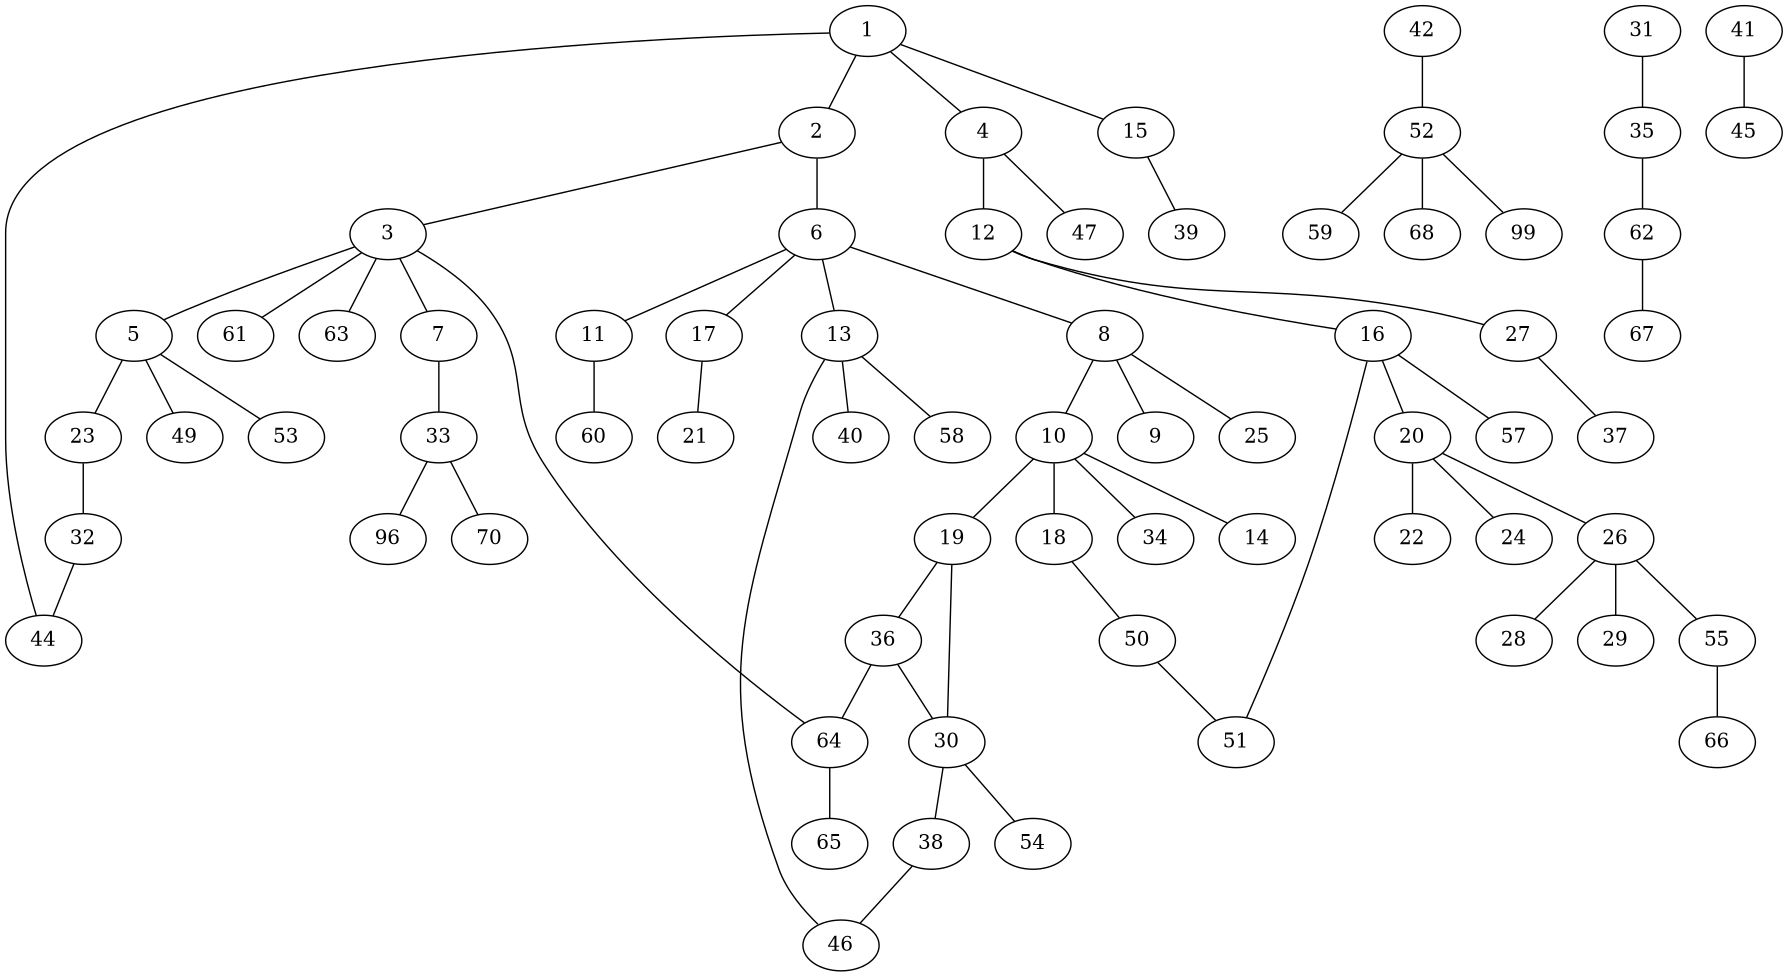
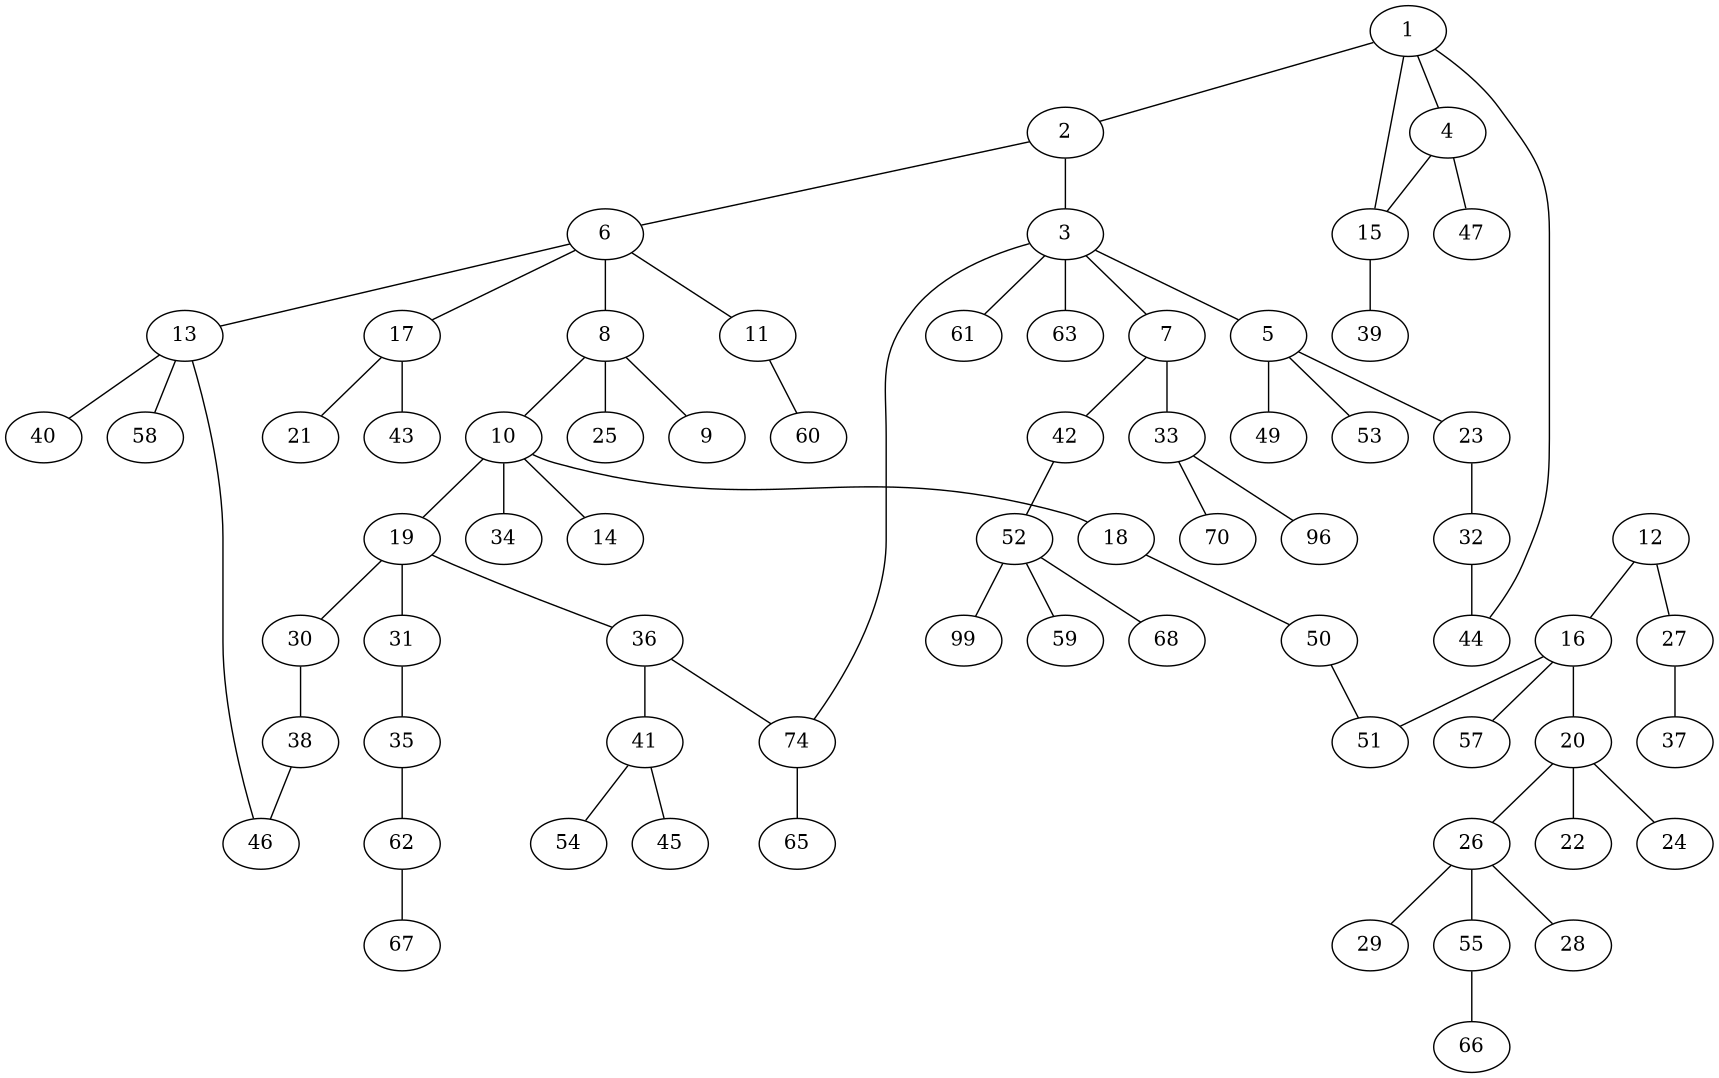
edge "4" -- "12": now "4" -- "15"
edge "7" -- "42": added
node "43": added
edge "19" -- "31": added
edge "36" -- "30": now "36" -- "41"
node "64": label "64" -> "74"
edge "30" -- "54": now "41" -- "54"
